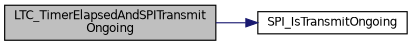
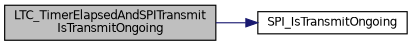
node "LTC_TimerElapsedAndSPITransmit Ongoing": label "LTC_TimerElapsedAndSPITransmit Ongoing" -> "LTC_TimerElapsedAndSPITransmit IsTransmitOngoing"
